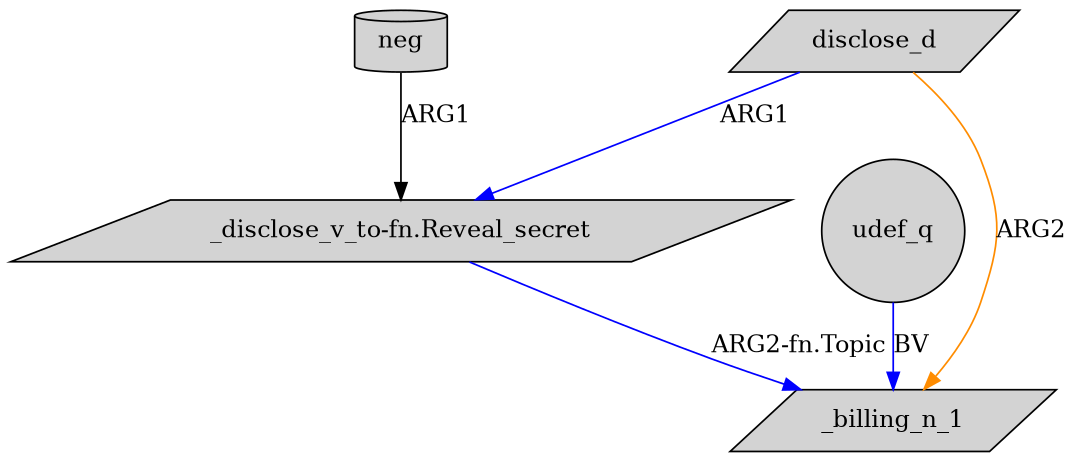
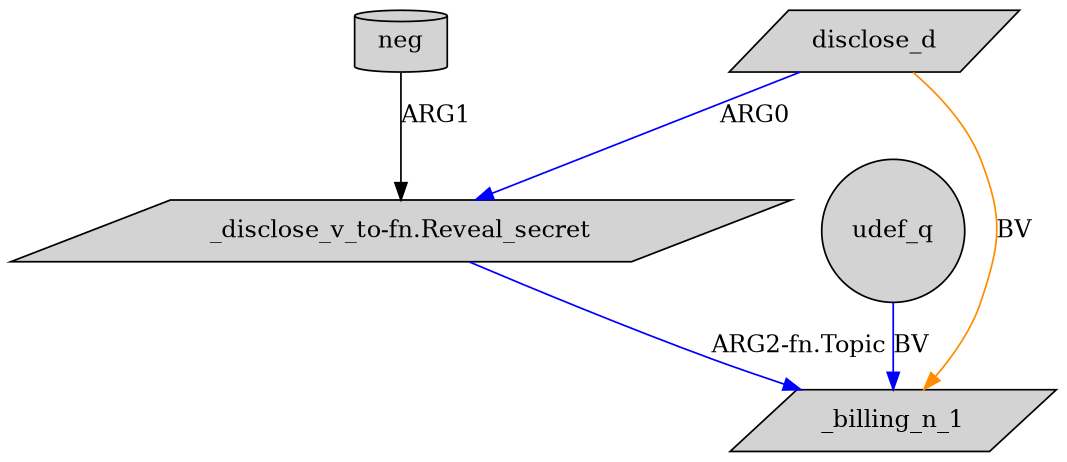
edge "disclose_d" -> "_disclose_v_to-fn.Reveal_secret": label "ARG1" -> "ARG0"
edge "disclose_d" -> "_billing_n_1": label "ARG2" -> "BV"
